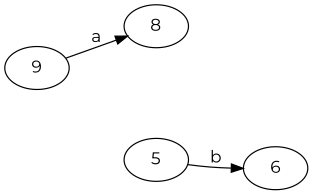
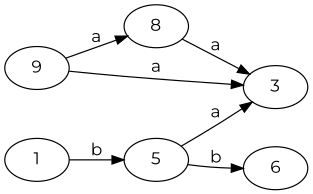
node "3": added
node "1": added
